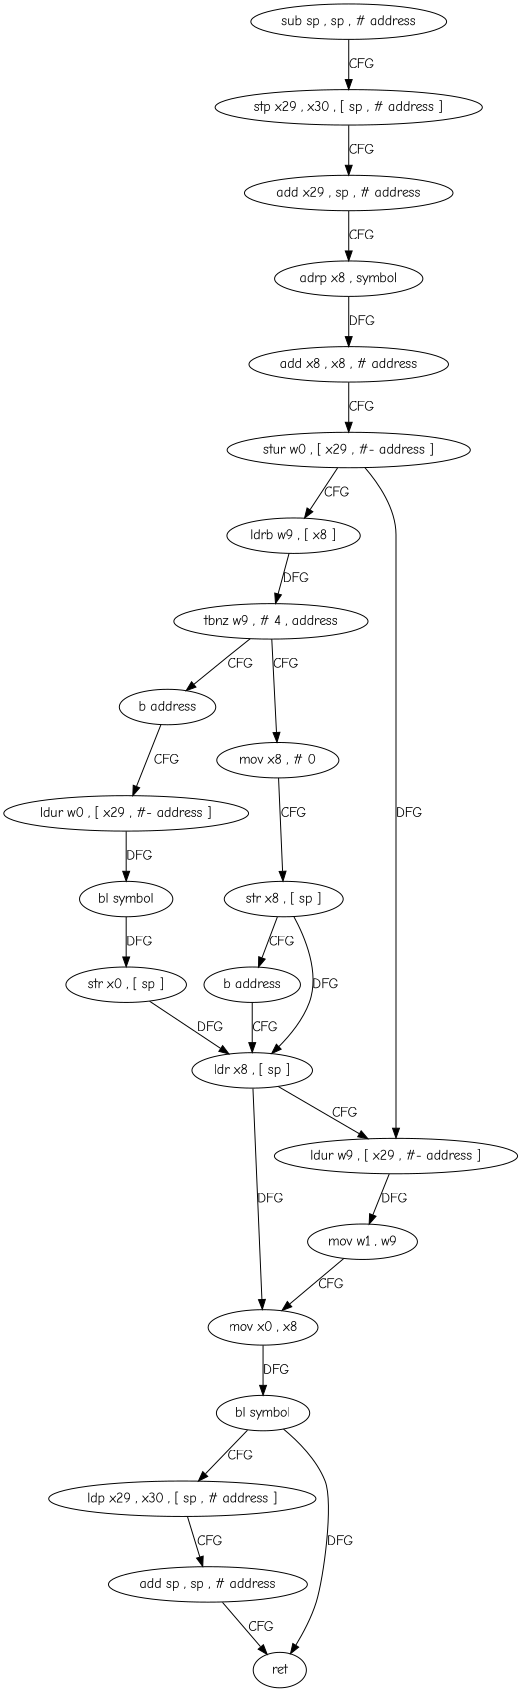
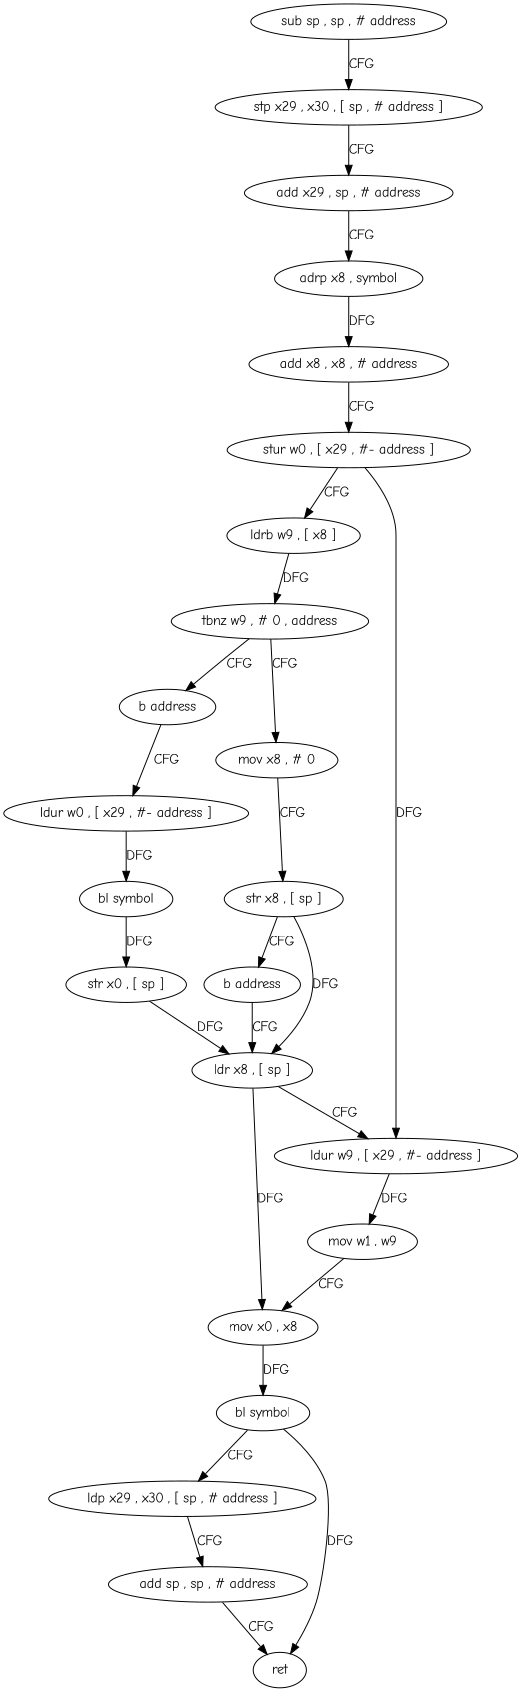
node "tbnz w9 , # 4 , address": label "tbnz w9 , # 4 , address" -> "tbnz w9 , # 0 , address"
